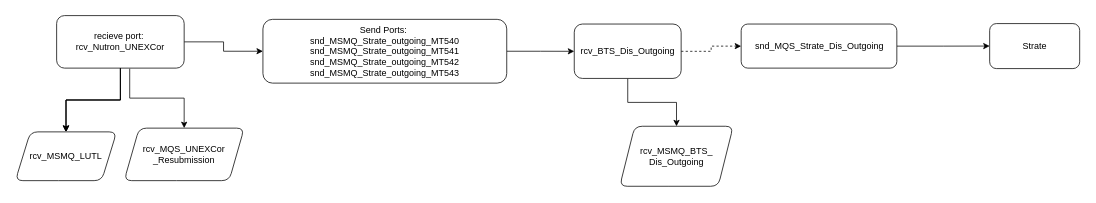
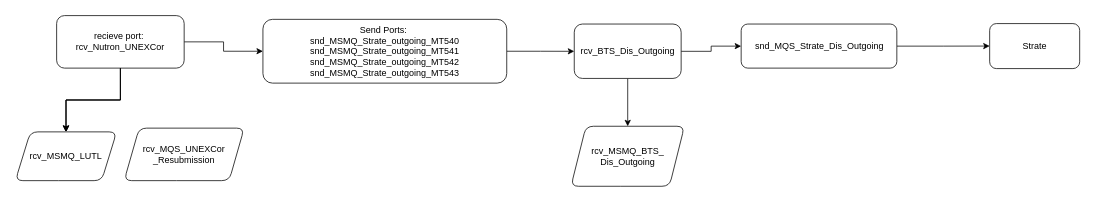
edge "rcv_BTS_Dis_Outgoing" -> "snd_MQS_Strate_Dis_Outgoing": style dashed -> solid
edge "recieve port: rcv_Nutron_UNEXCor" -> "rcv_MQS_UNEXCor _Resubmission": removed
node "rcv_MSMQ_BTS_ Dis_Outgoing": moved (676, 156) -> (628, 156)
